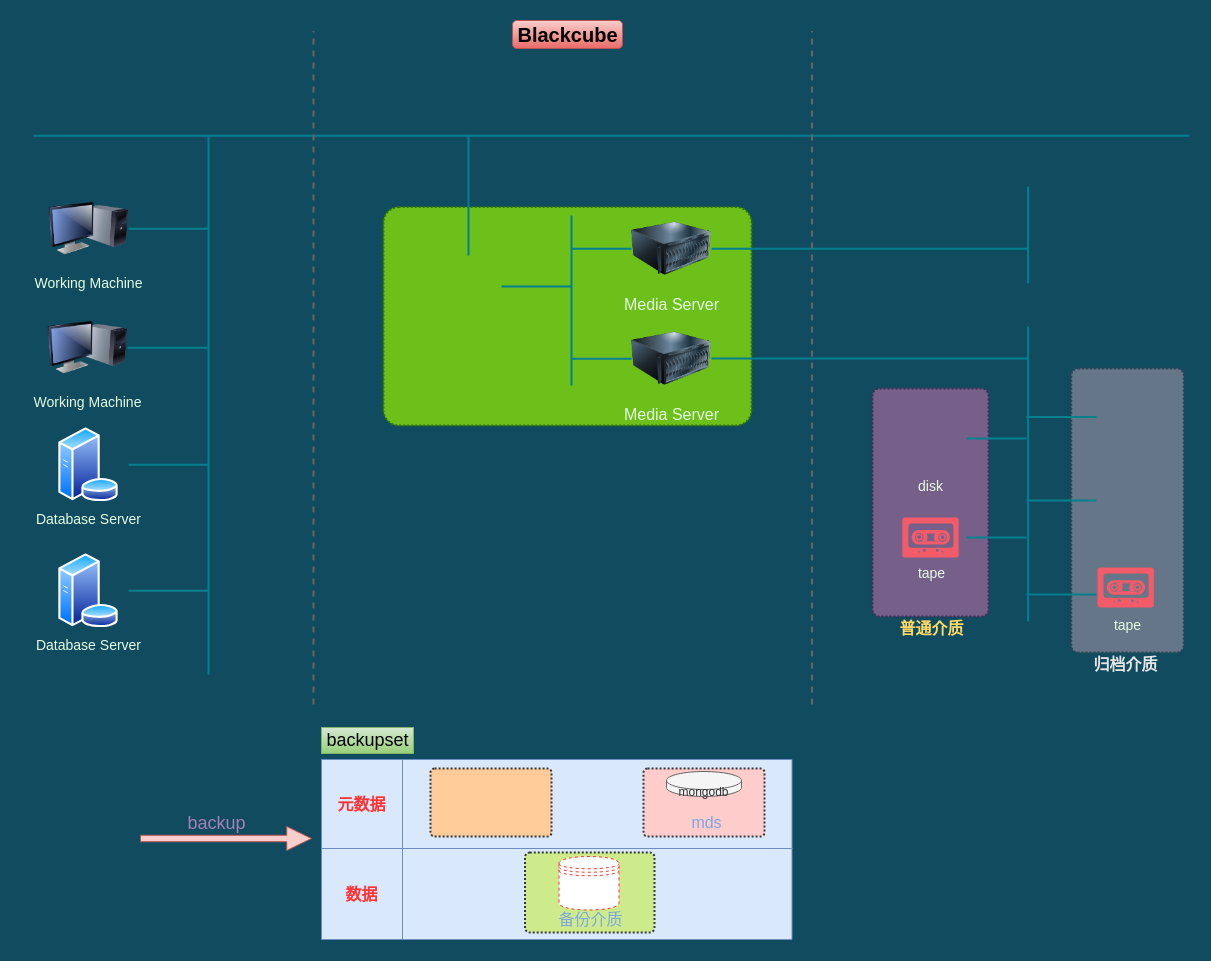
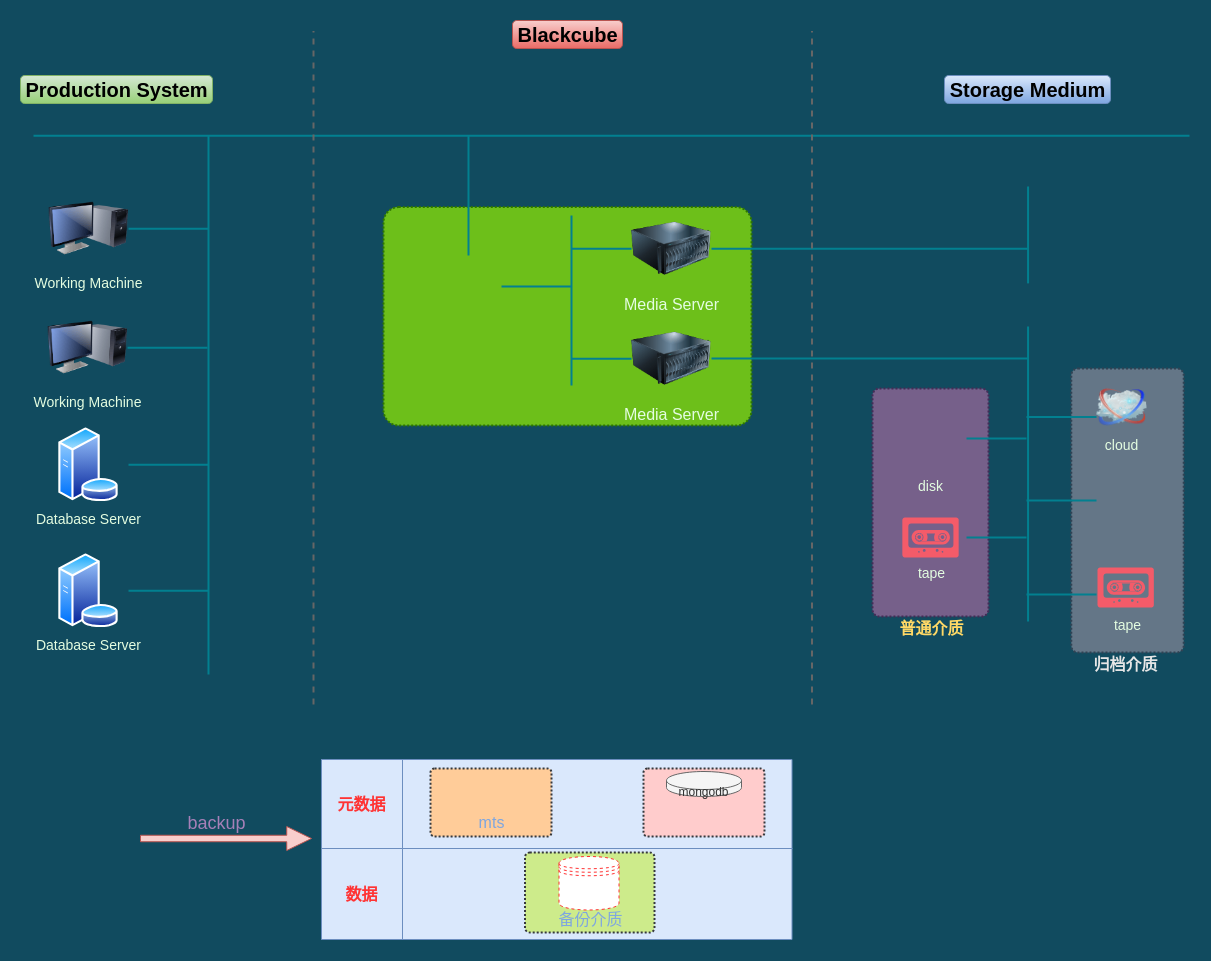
node "Production System": added
node "Storage Medium": added
node "cloud": added
node "backupset": removed
node "mts": added
node "mds": removed
